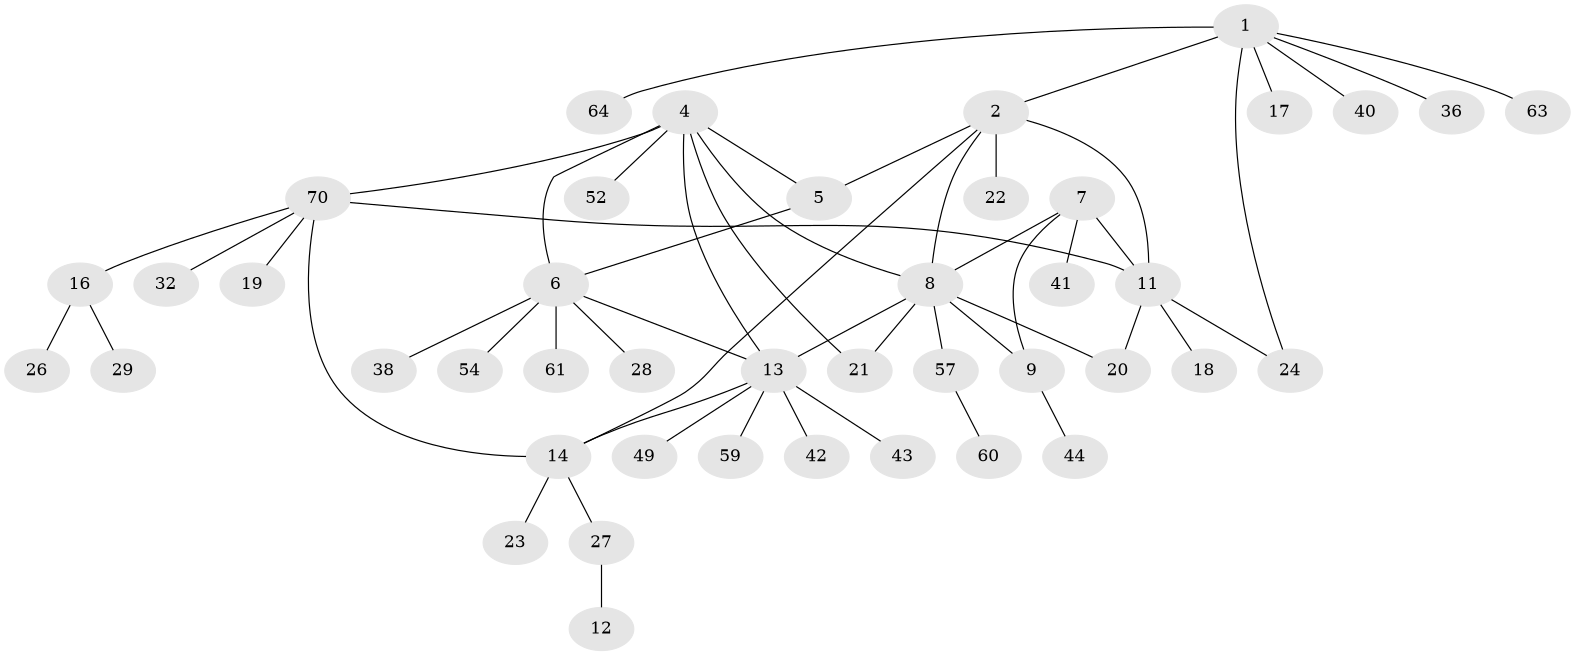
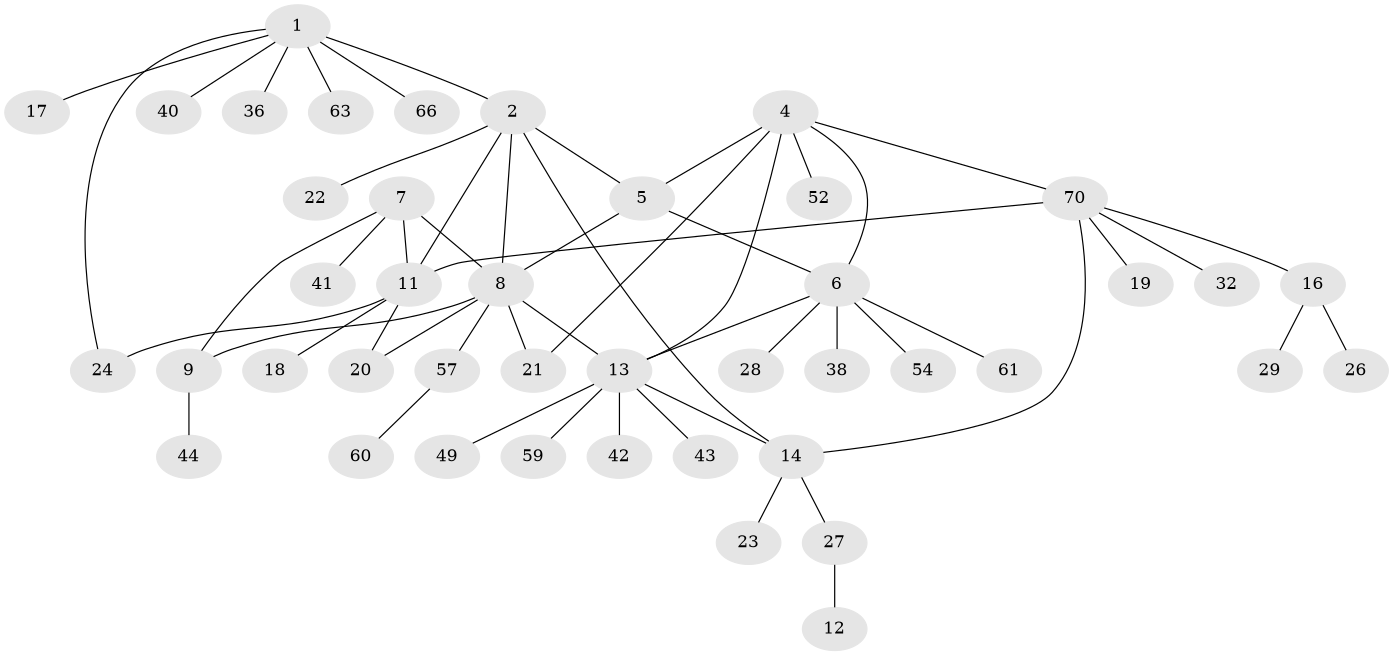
node "64": label "64" -> "66"
edge "4" -- "8": now "5" -- "8"
